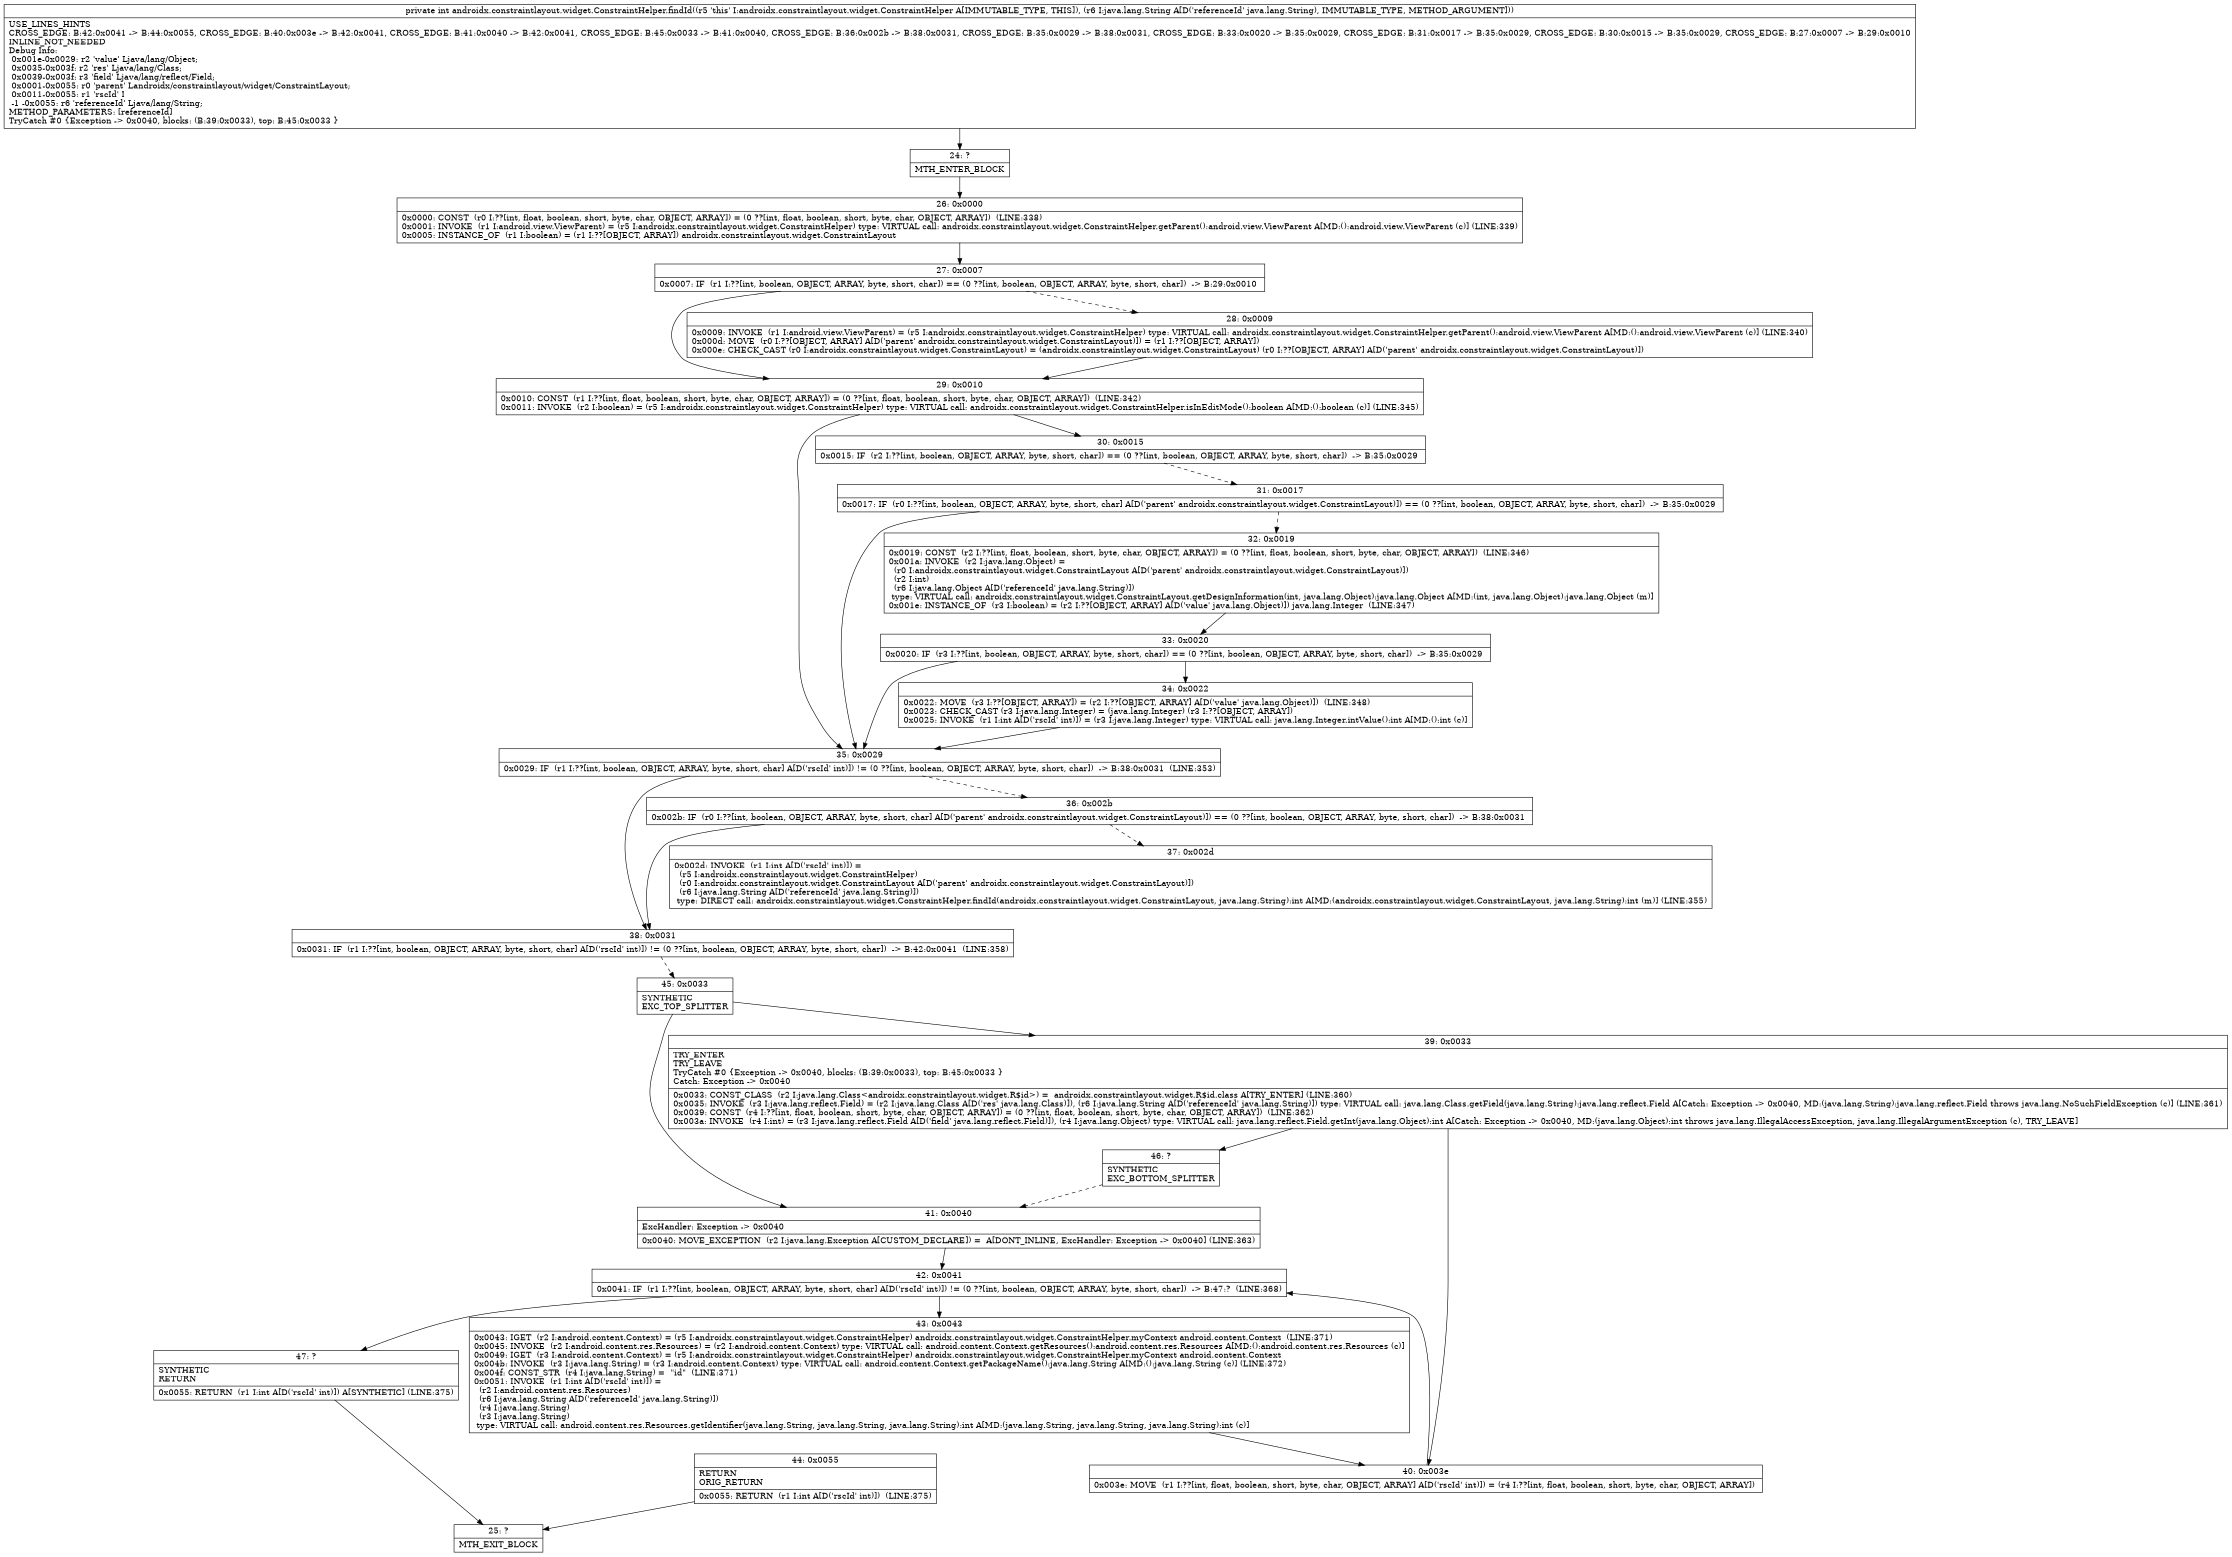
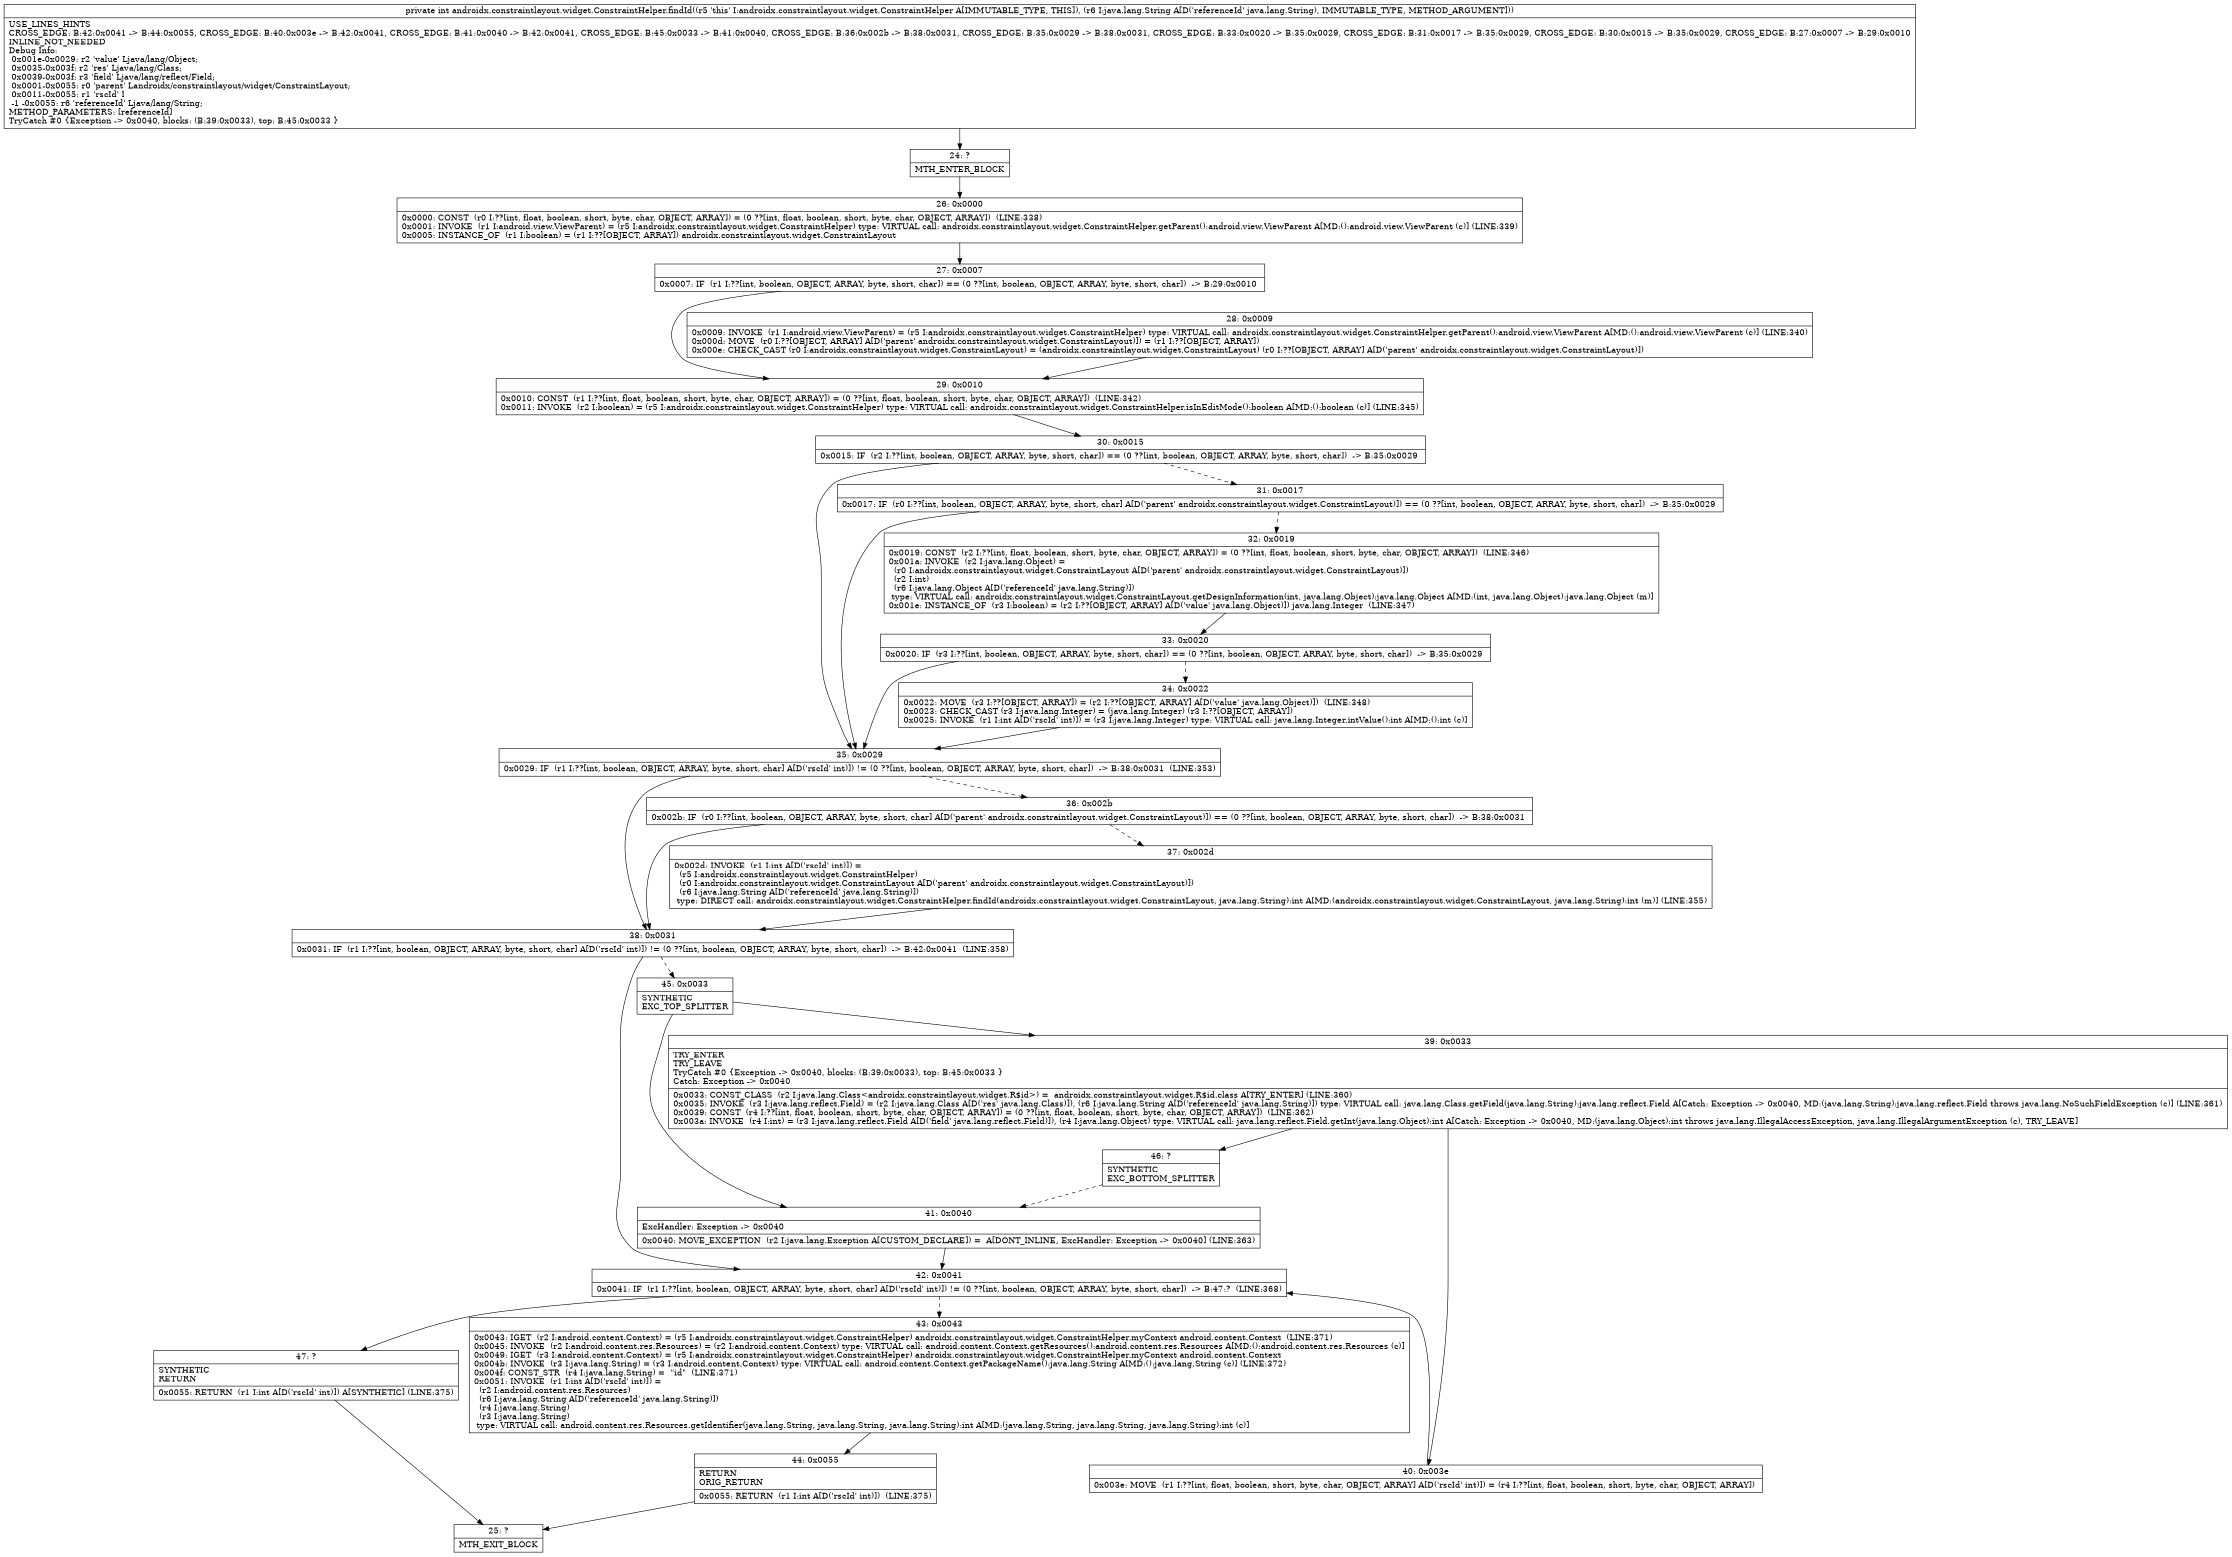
edge "27: 0x0007" -> "28: 0x0009": removed
edge "29: 0x0010" -> "35: 0x0029": now "30: 0x0015" -> "35: 0x0029"
edge "33: 0x0020" -> "34: 0x0022": style solid -> dashed
edge "37: 0x002d" -> "38: 0x0031": added
edge "38: 0x0031" -> "42: 0x0041": added
edge "42: 0x0041" -> "43: 0x0043": style solid -> dashed
edge "43: 0x0043" -> "40: 0x003e": now "43: 0x0043" -> "44: 0x0055"
